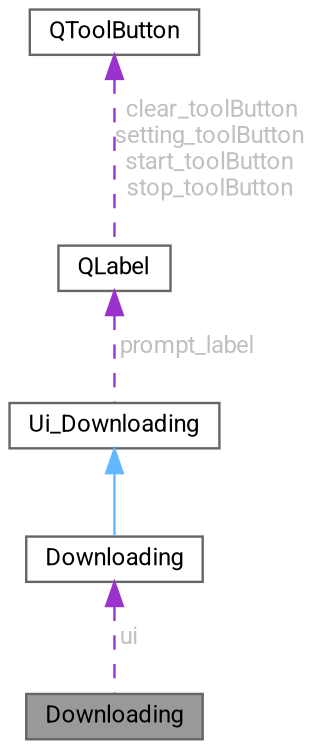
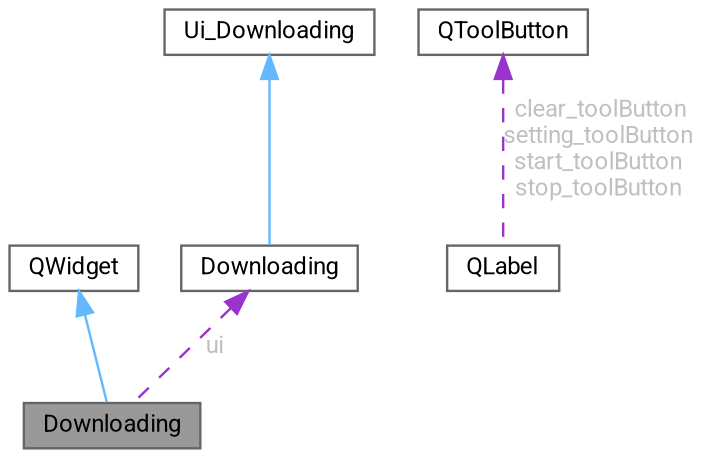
node "QWidget": added
edge "Ui_Downloading" -> "QLabel": removed, label "prompt_label"
